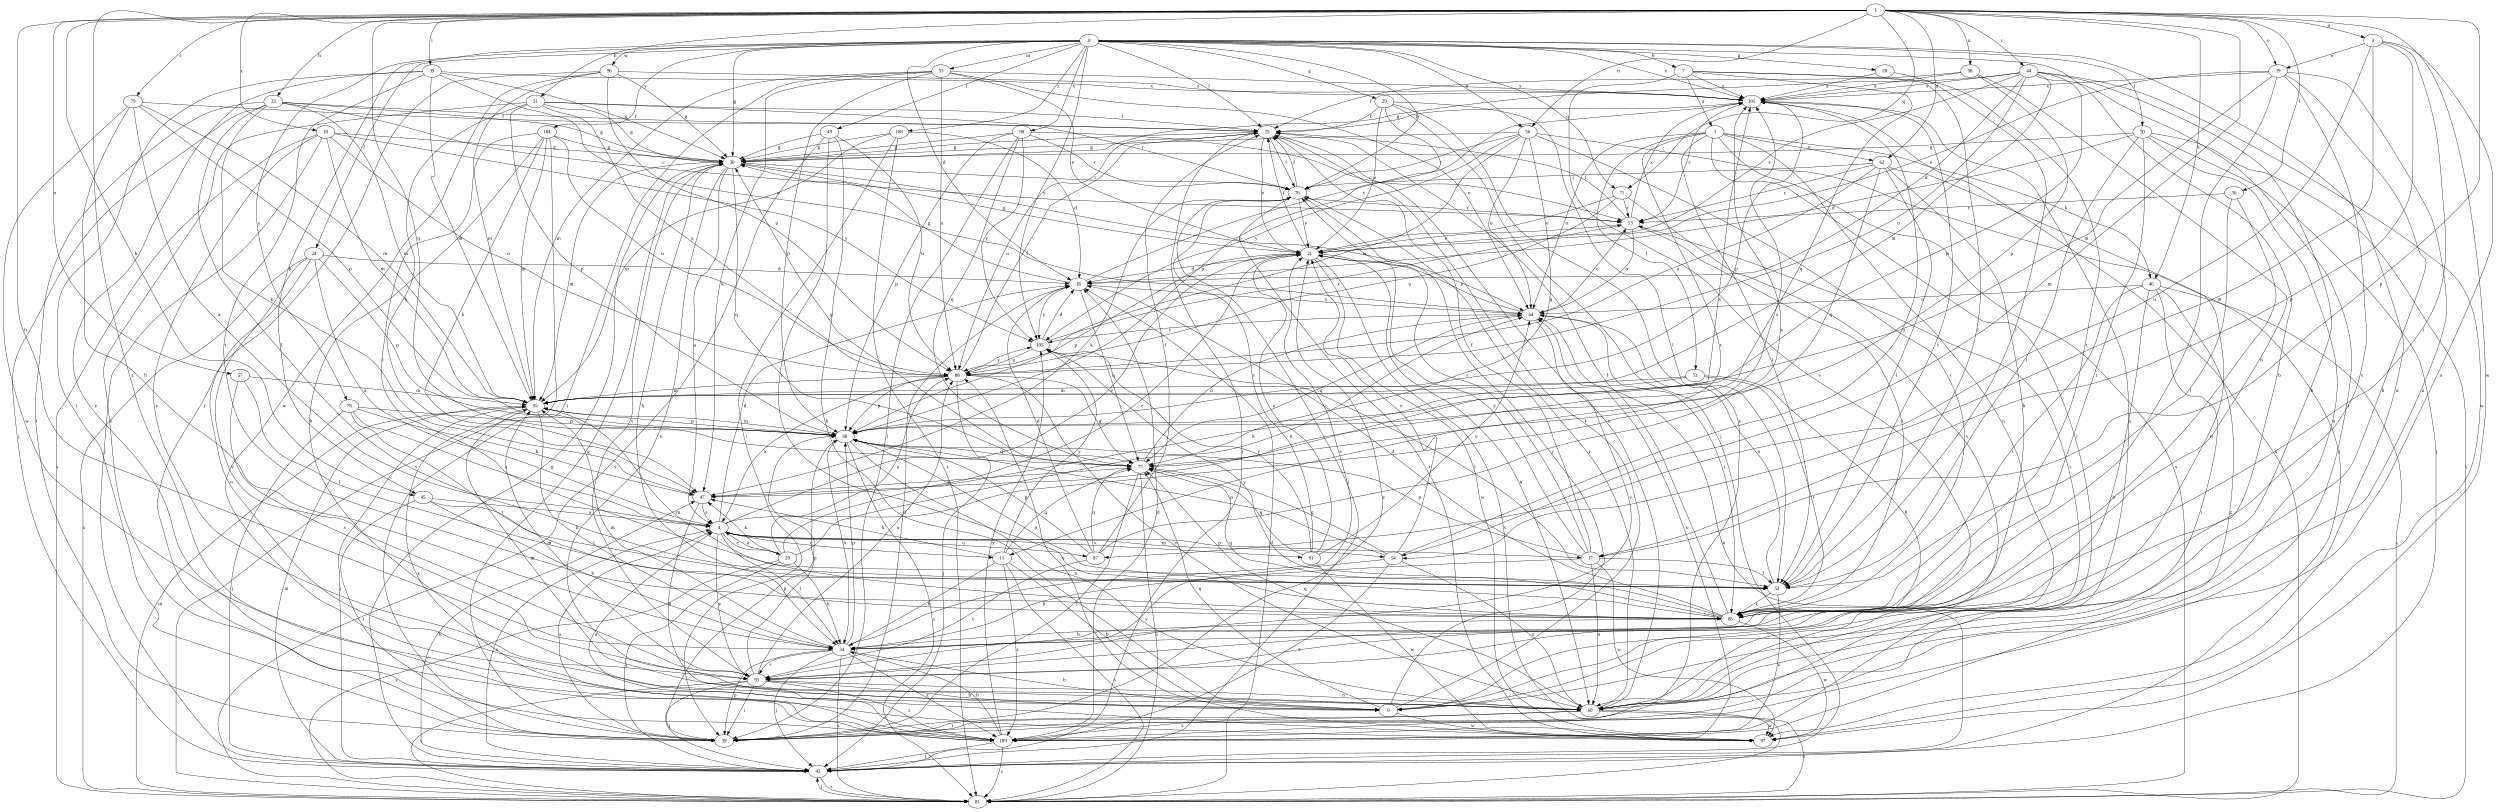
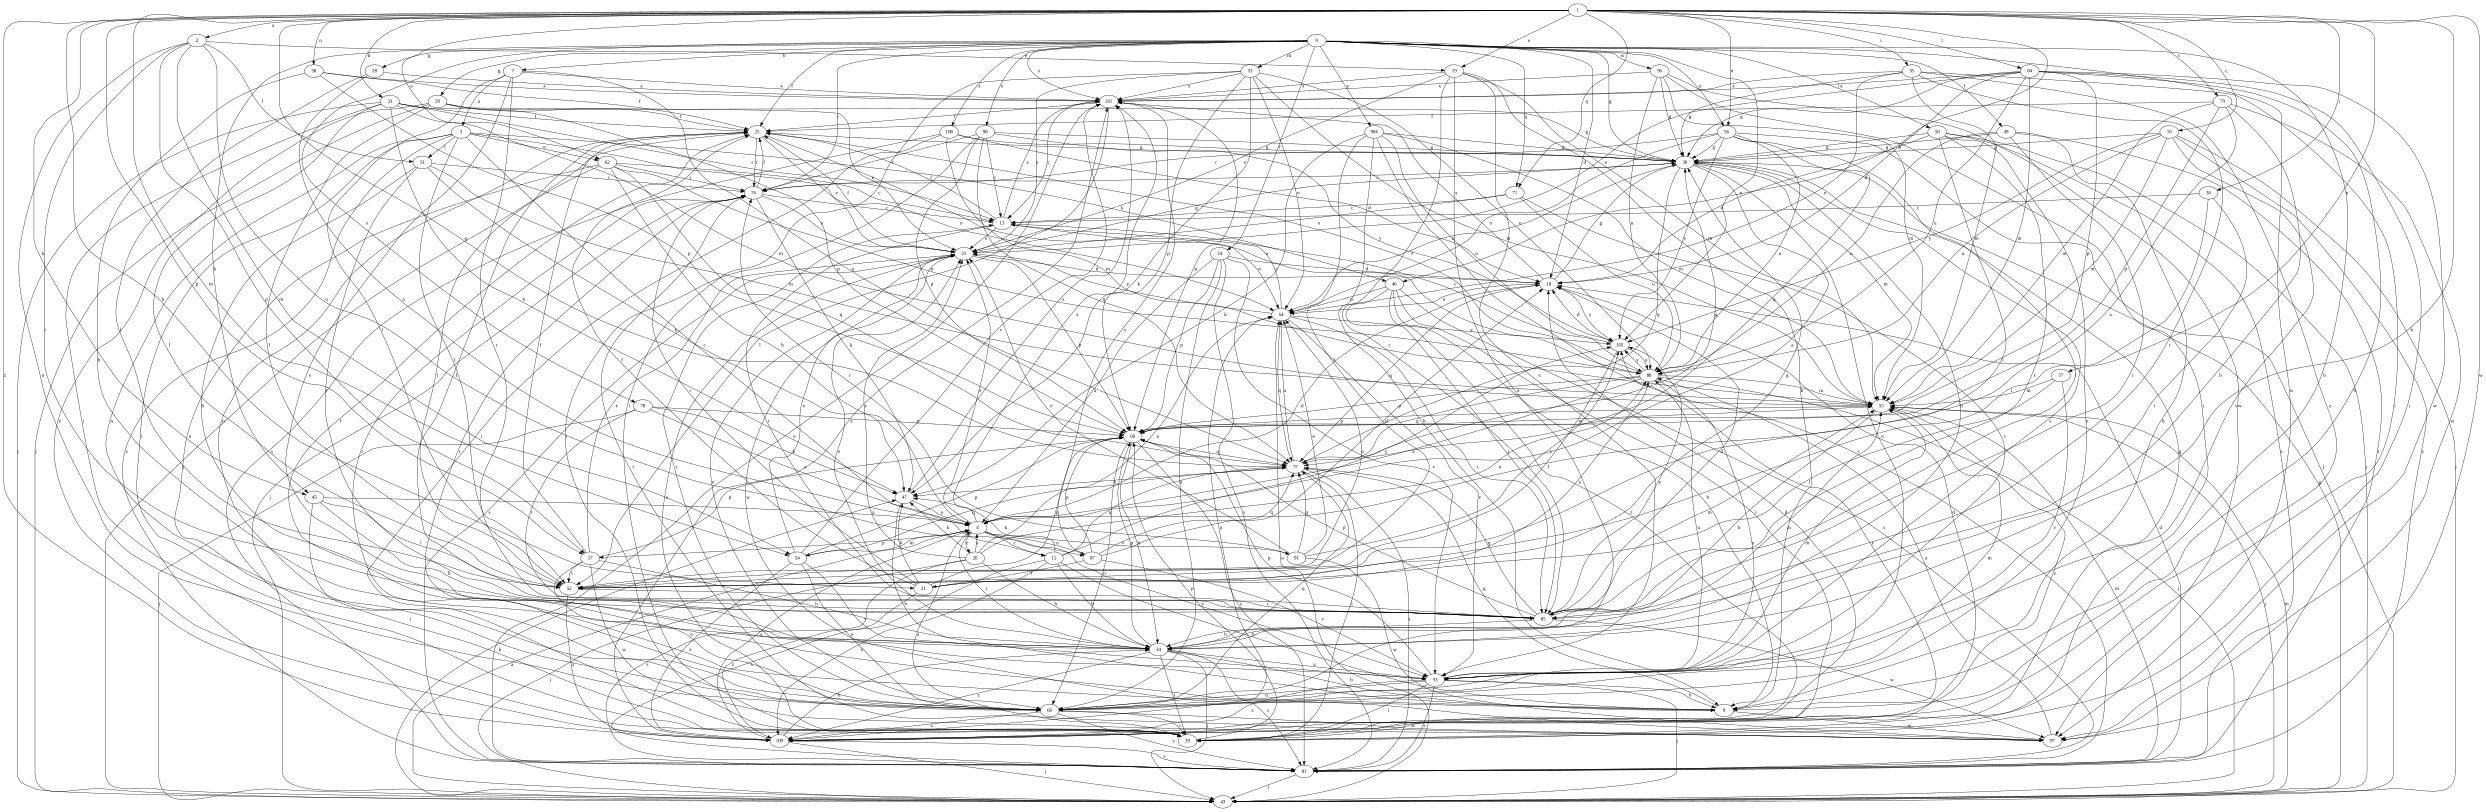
node "44": label "44" -> "84"
edge "2" -> "51": added, label "l"
node "104": label "104" -> "904"
edge "87" -> "25": now "87" -> "31"
edge "17" -> "76": now "51" -> "76"
edge "28" -> "4": added, label "a"
edge "62" -> "34": now "62" -> "4"
edge "34" -> "39": label "p" -> "i"
edge "43" -> "81": removed, label "s"
